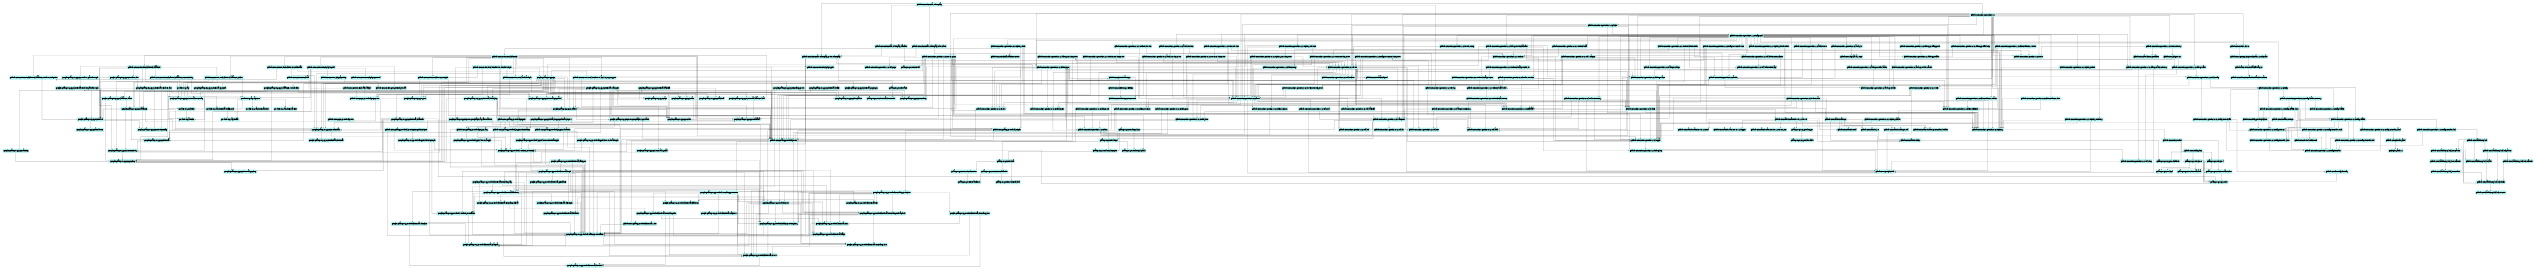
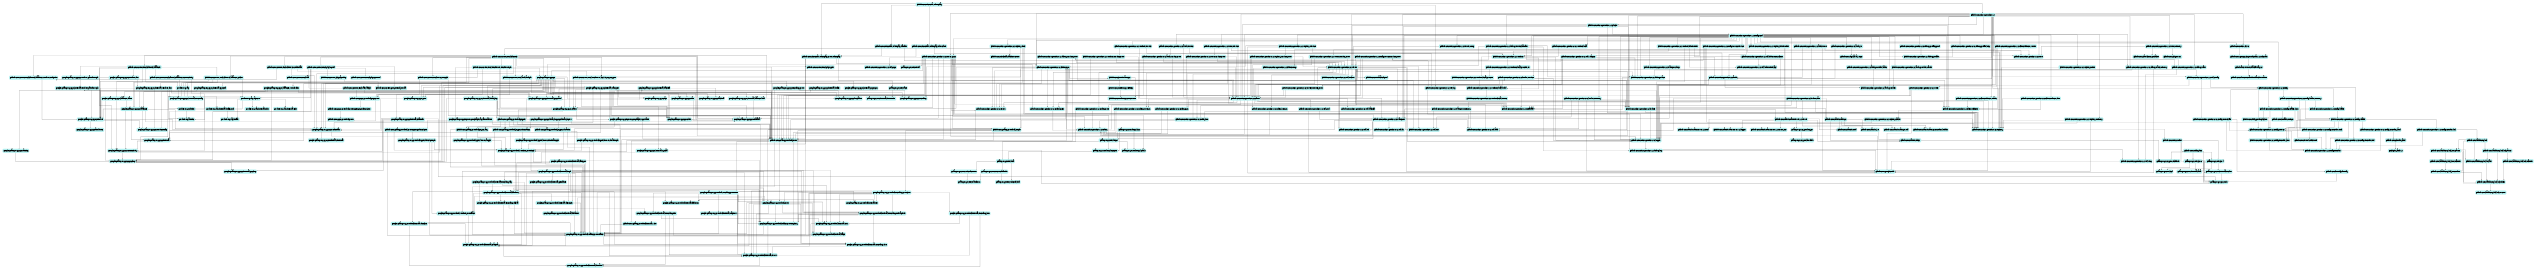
node "github.com/gogo/protobuf/protoc-gen-gogo/descriptor": added
